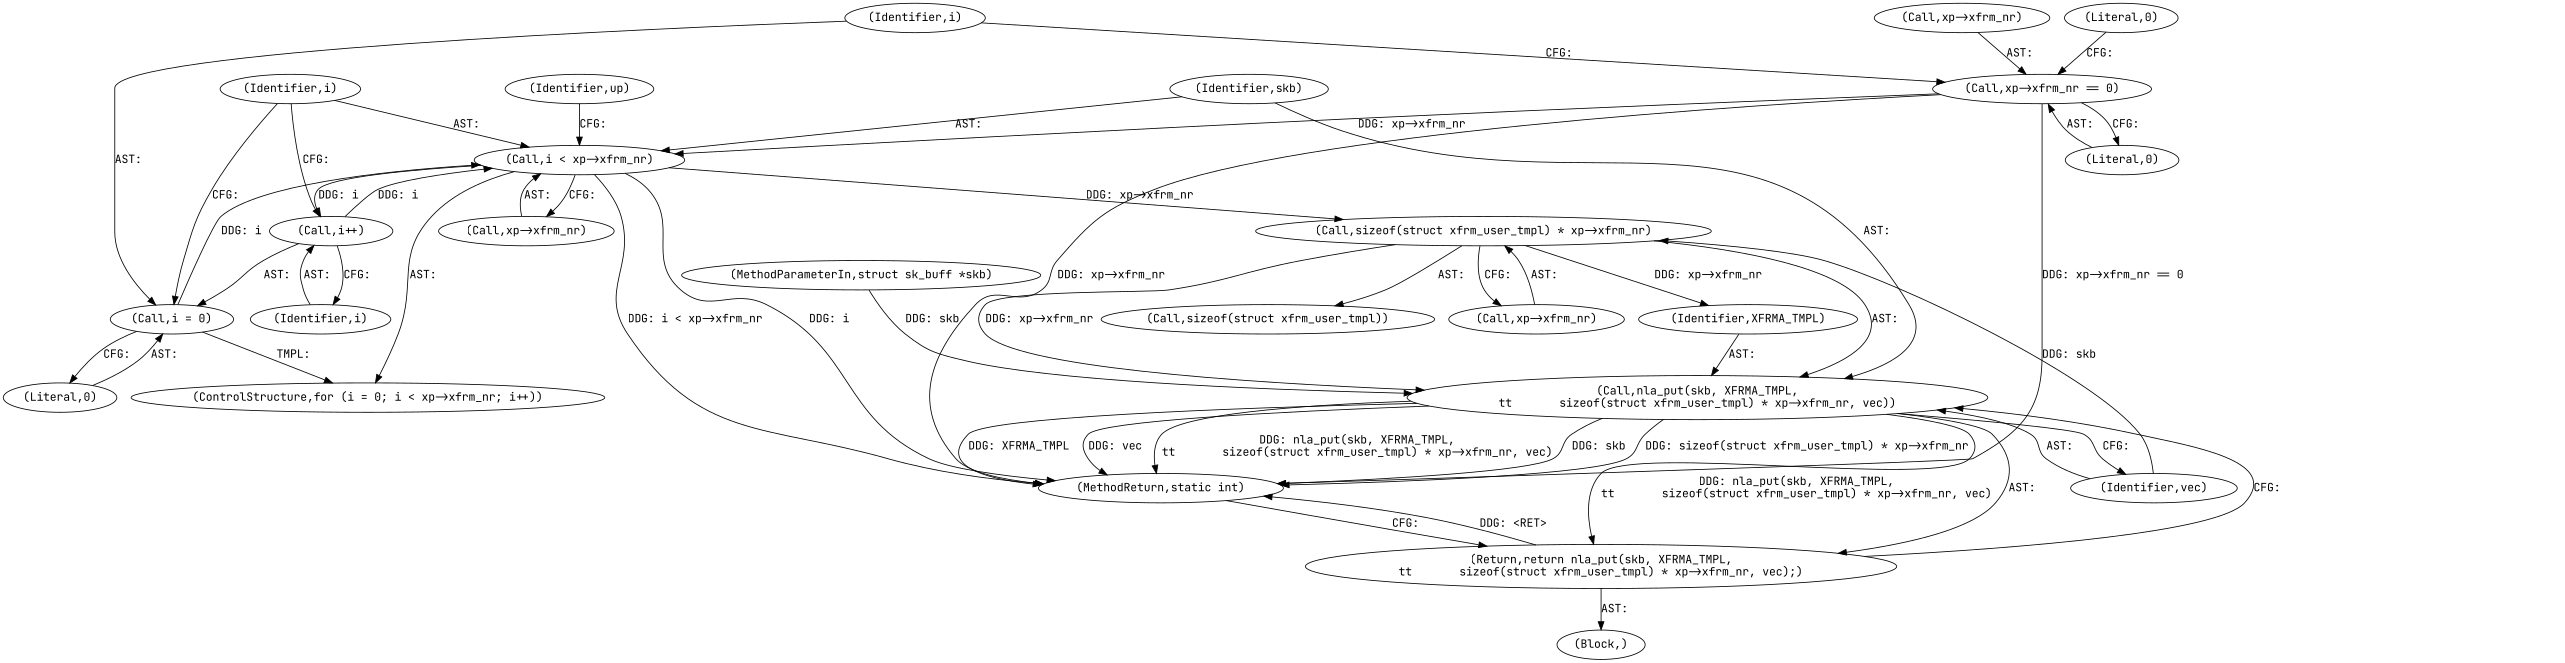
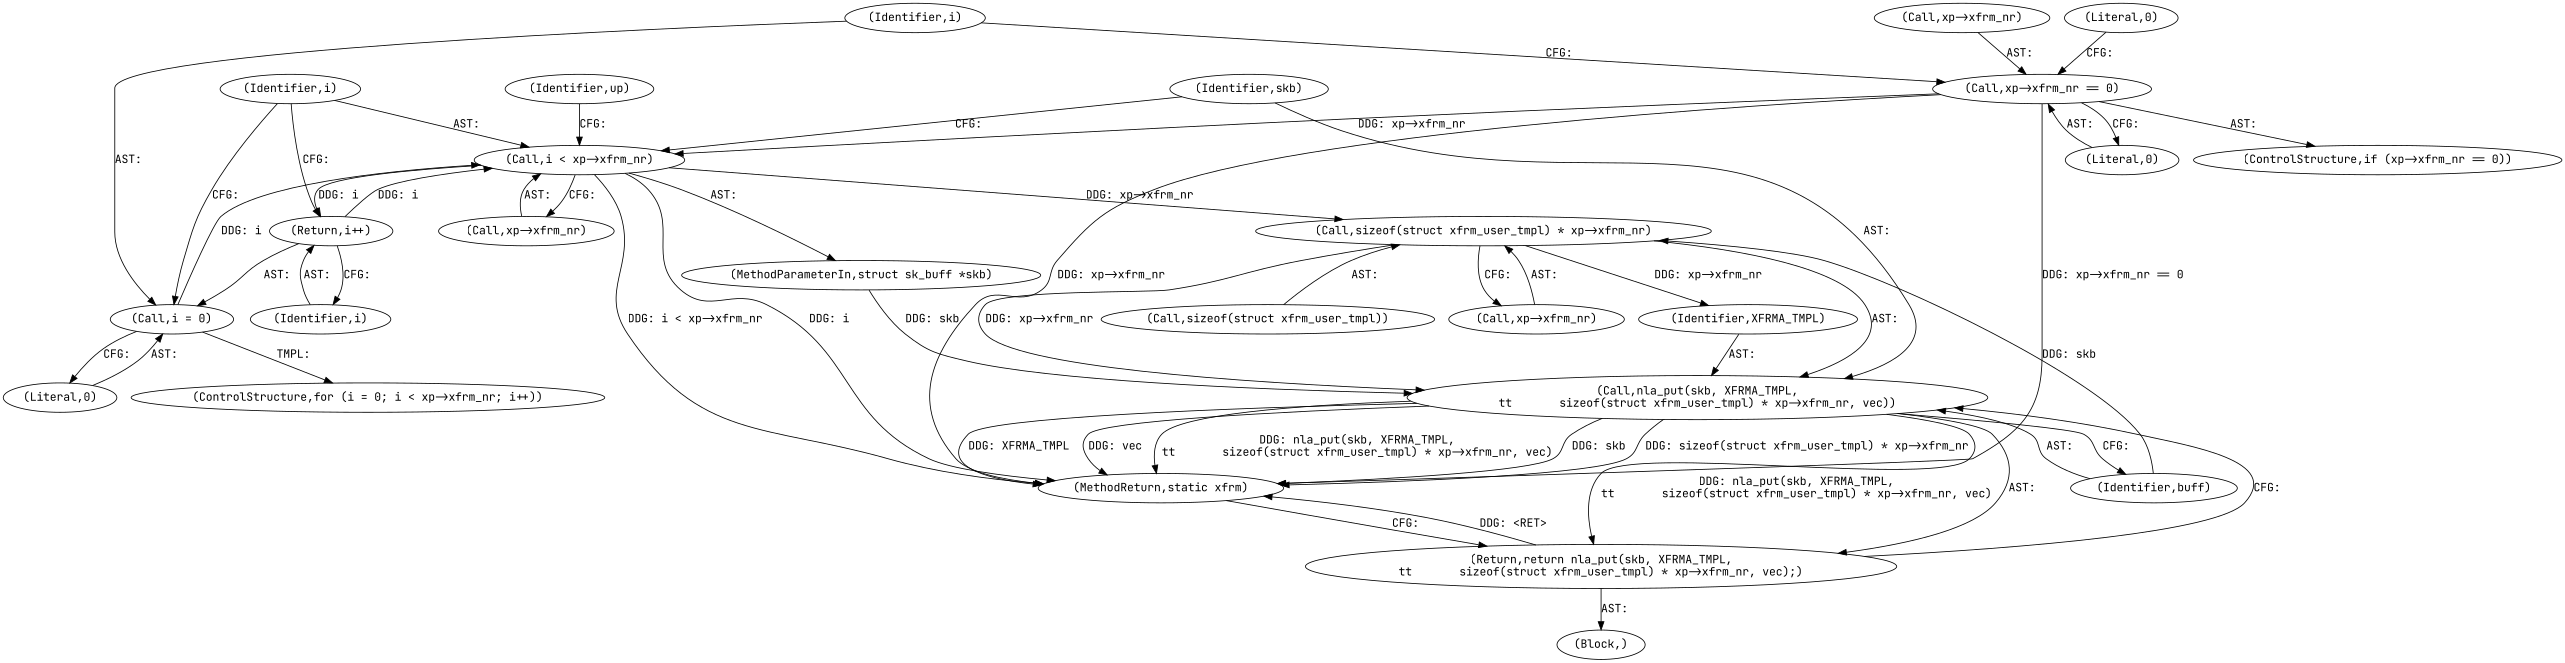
edge "(Identifier,skb)" -> "(Call,i < xp->xfrm_nr)": label "AST: " -> "CFG: "
node "(ControlStructure,if (xp->xfrm_nr == 0))": added
node "(Call,i++)": label "(Call,i++)" -> "(Return,i++)"
edge "(Call,i < xp->xfrm_nr)" -> "(ControlStructure,for (i = 0; i < xp->xfrm_nr; i++))": now "(Call,i < xp->xfrm_nr)" -> "(MethodParameterIn,struct sk_buff *skb)"
edge "(Call,sizeof(struct xfrm_user_tmpl) * xp->xfrm_nr)" -> "(Call,sizeof(struct xfrm_user_tmpl))": reversed
node "(MethodReturn,static int)": label "(MethodReturn,static int)" -> "(MethodReturn,static xfrm)"
node "(Identifier,vec)": label "(Identifier,vec)" -> "(Identifier,buff)"
